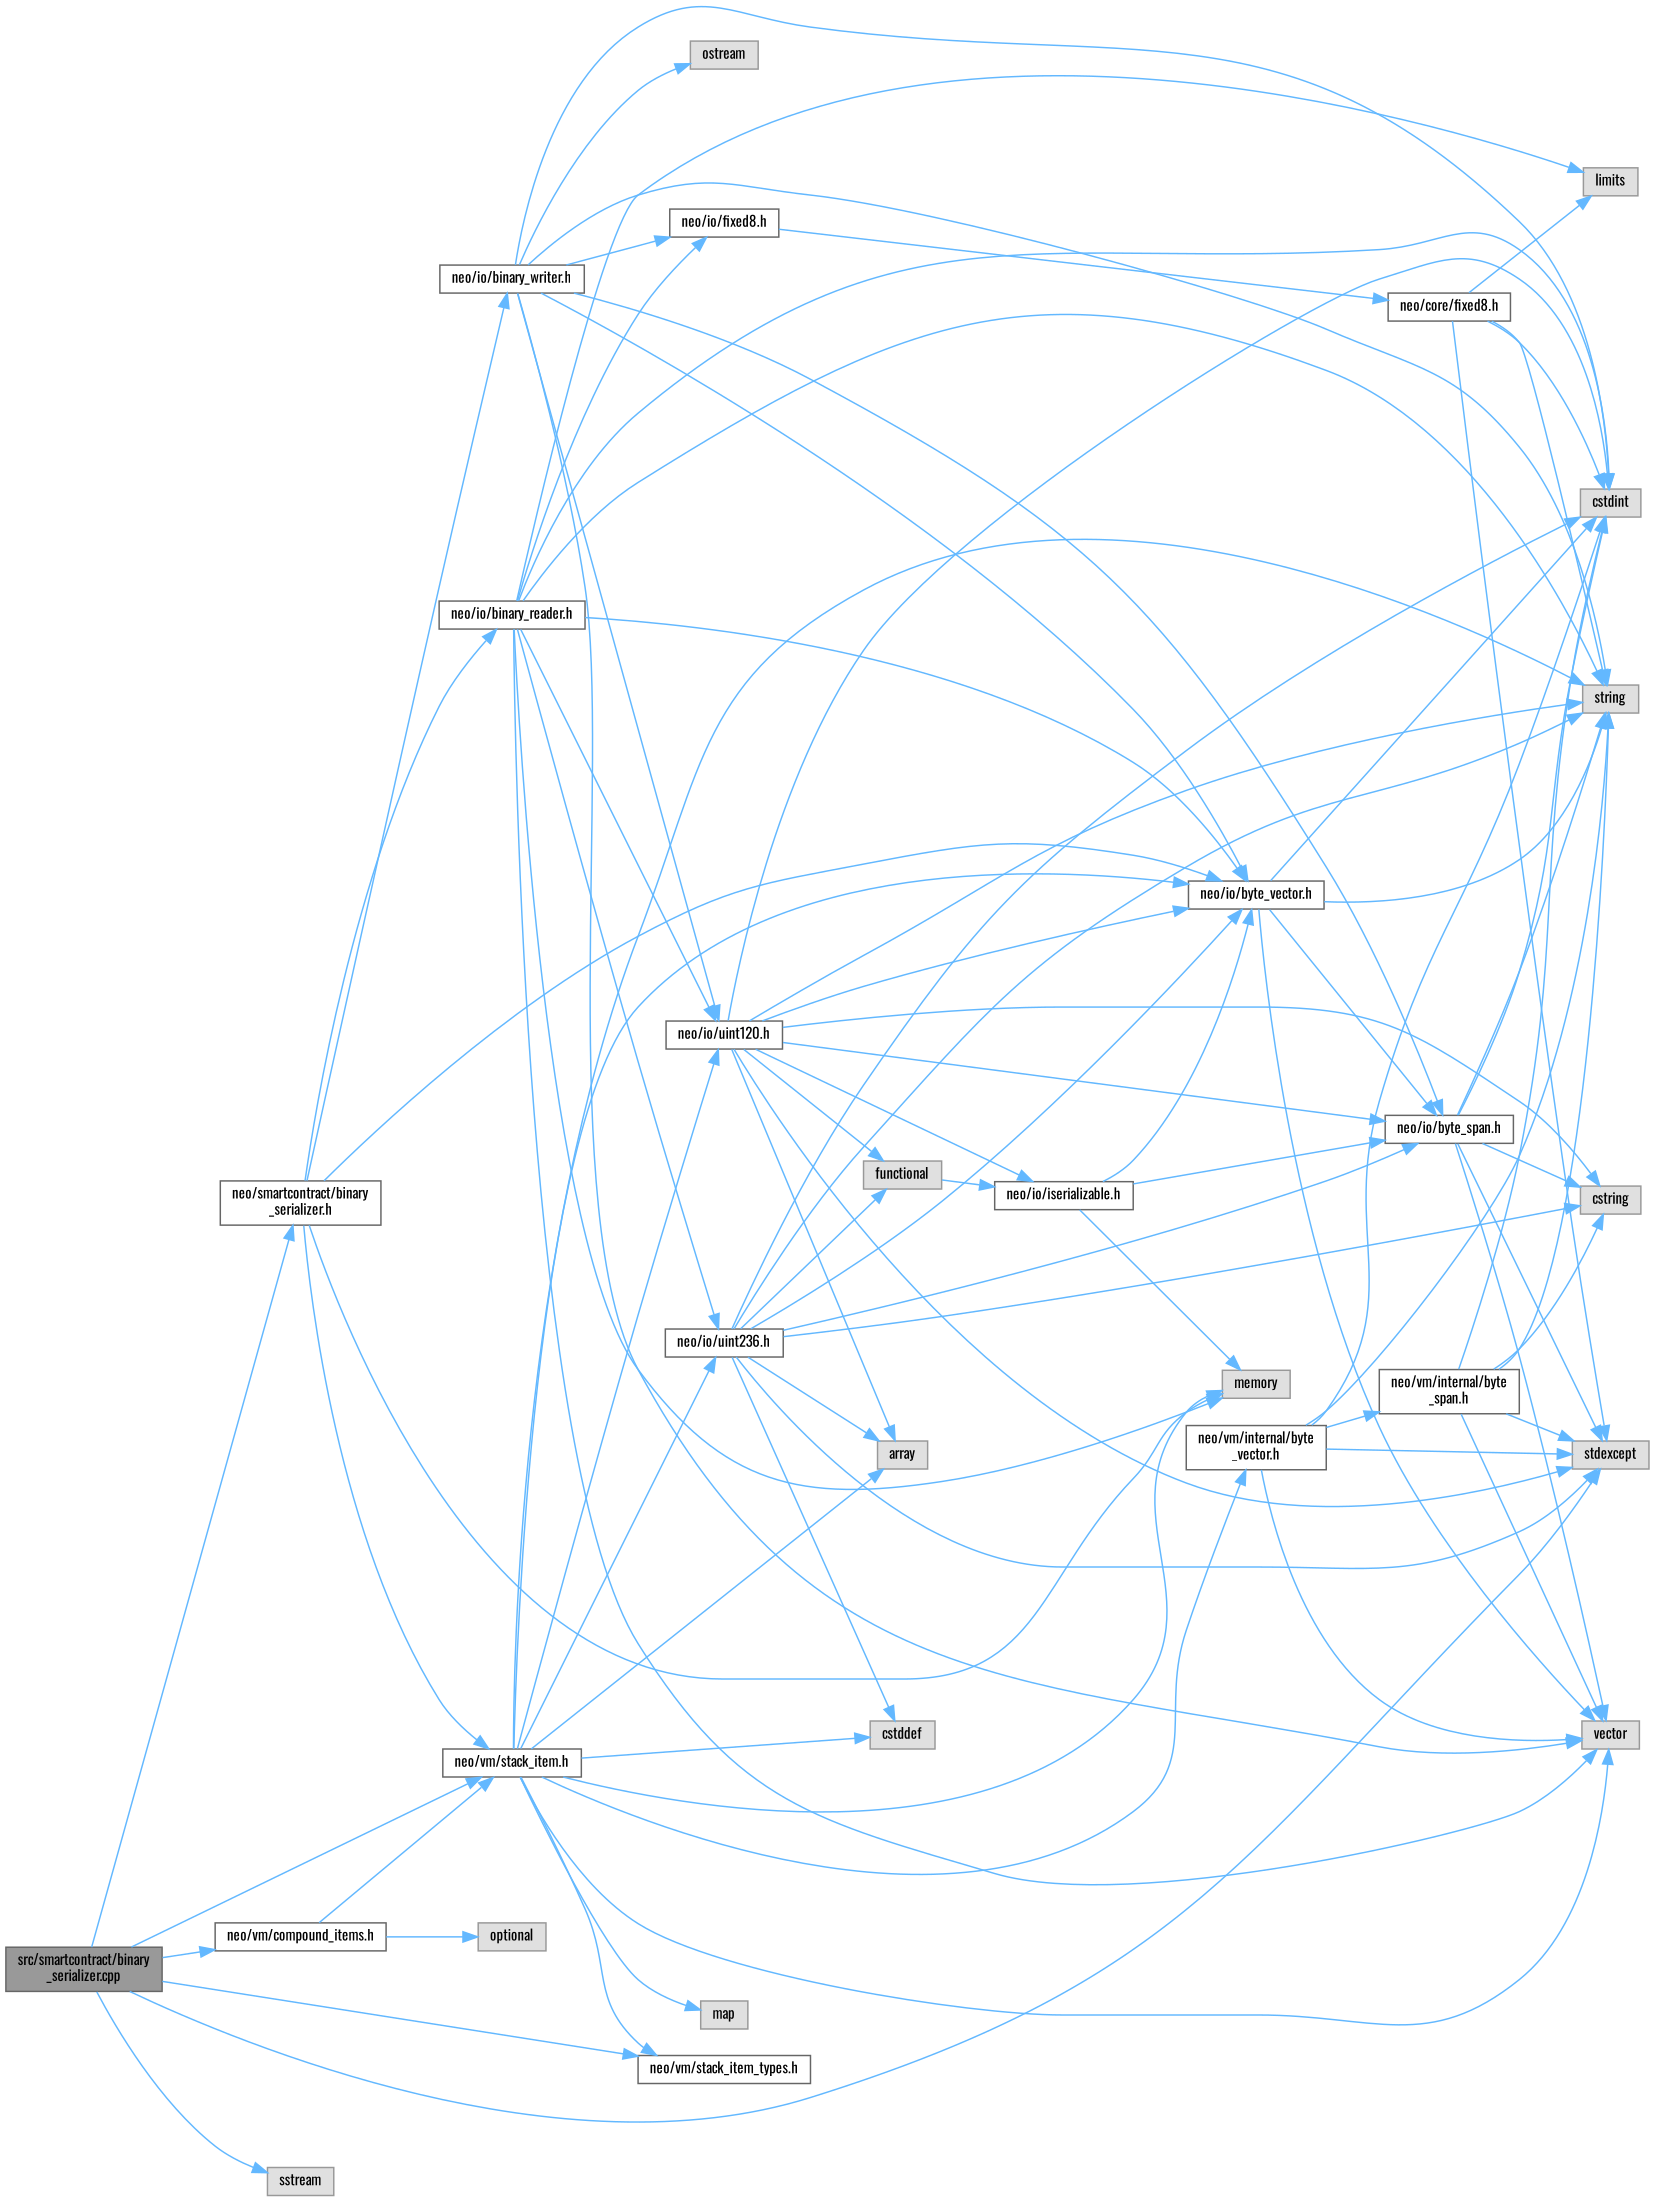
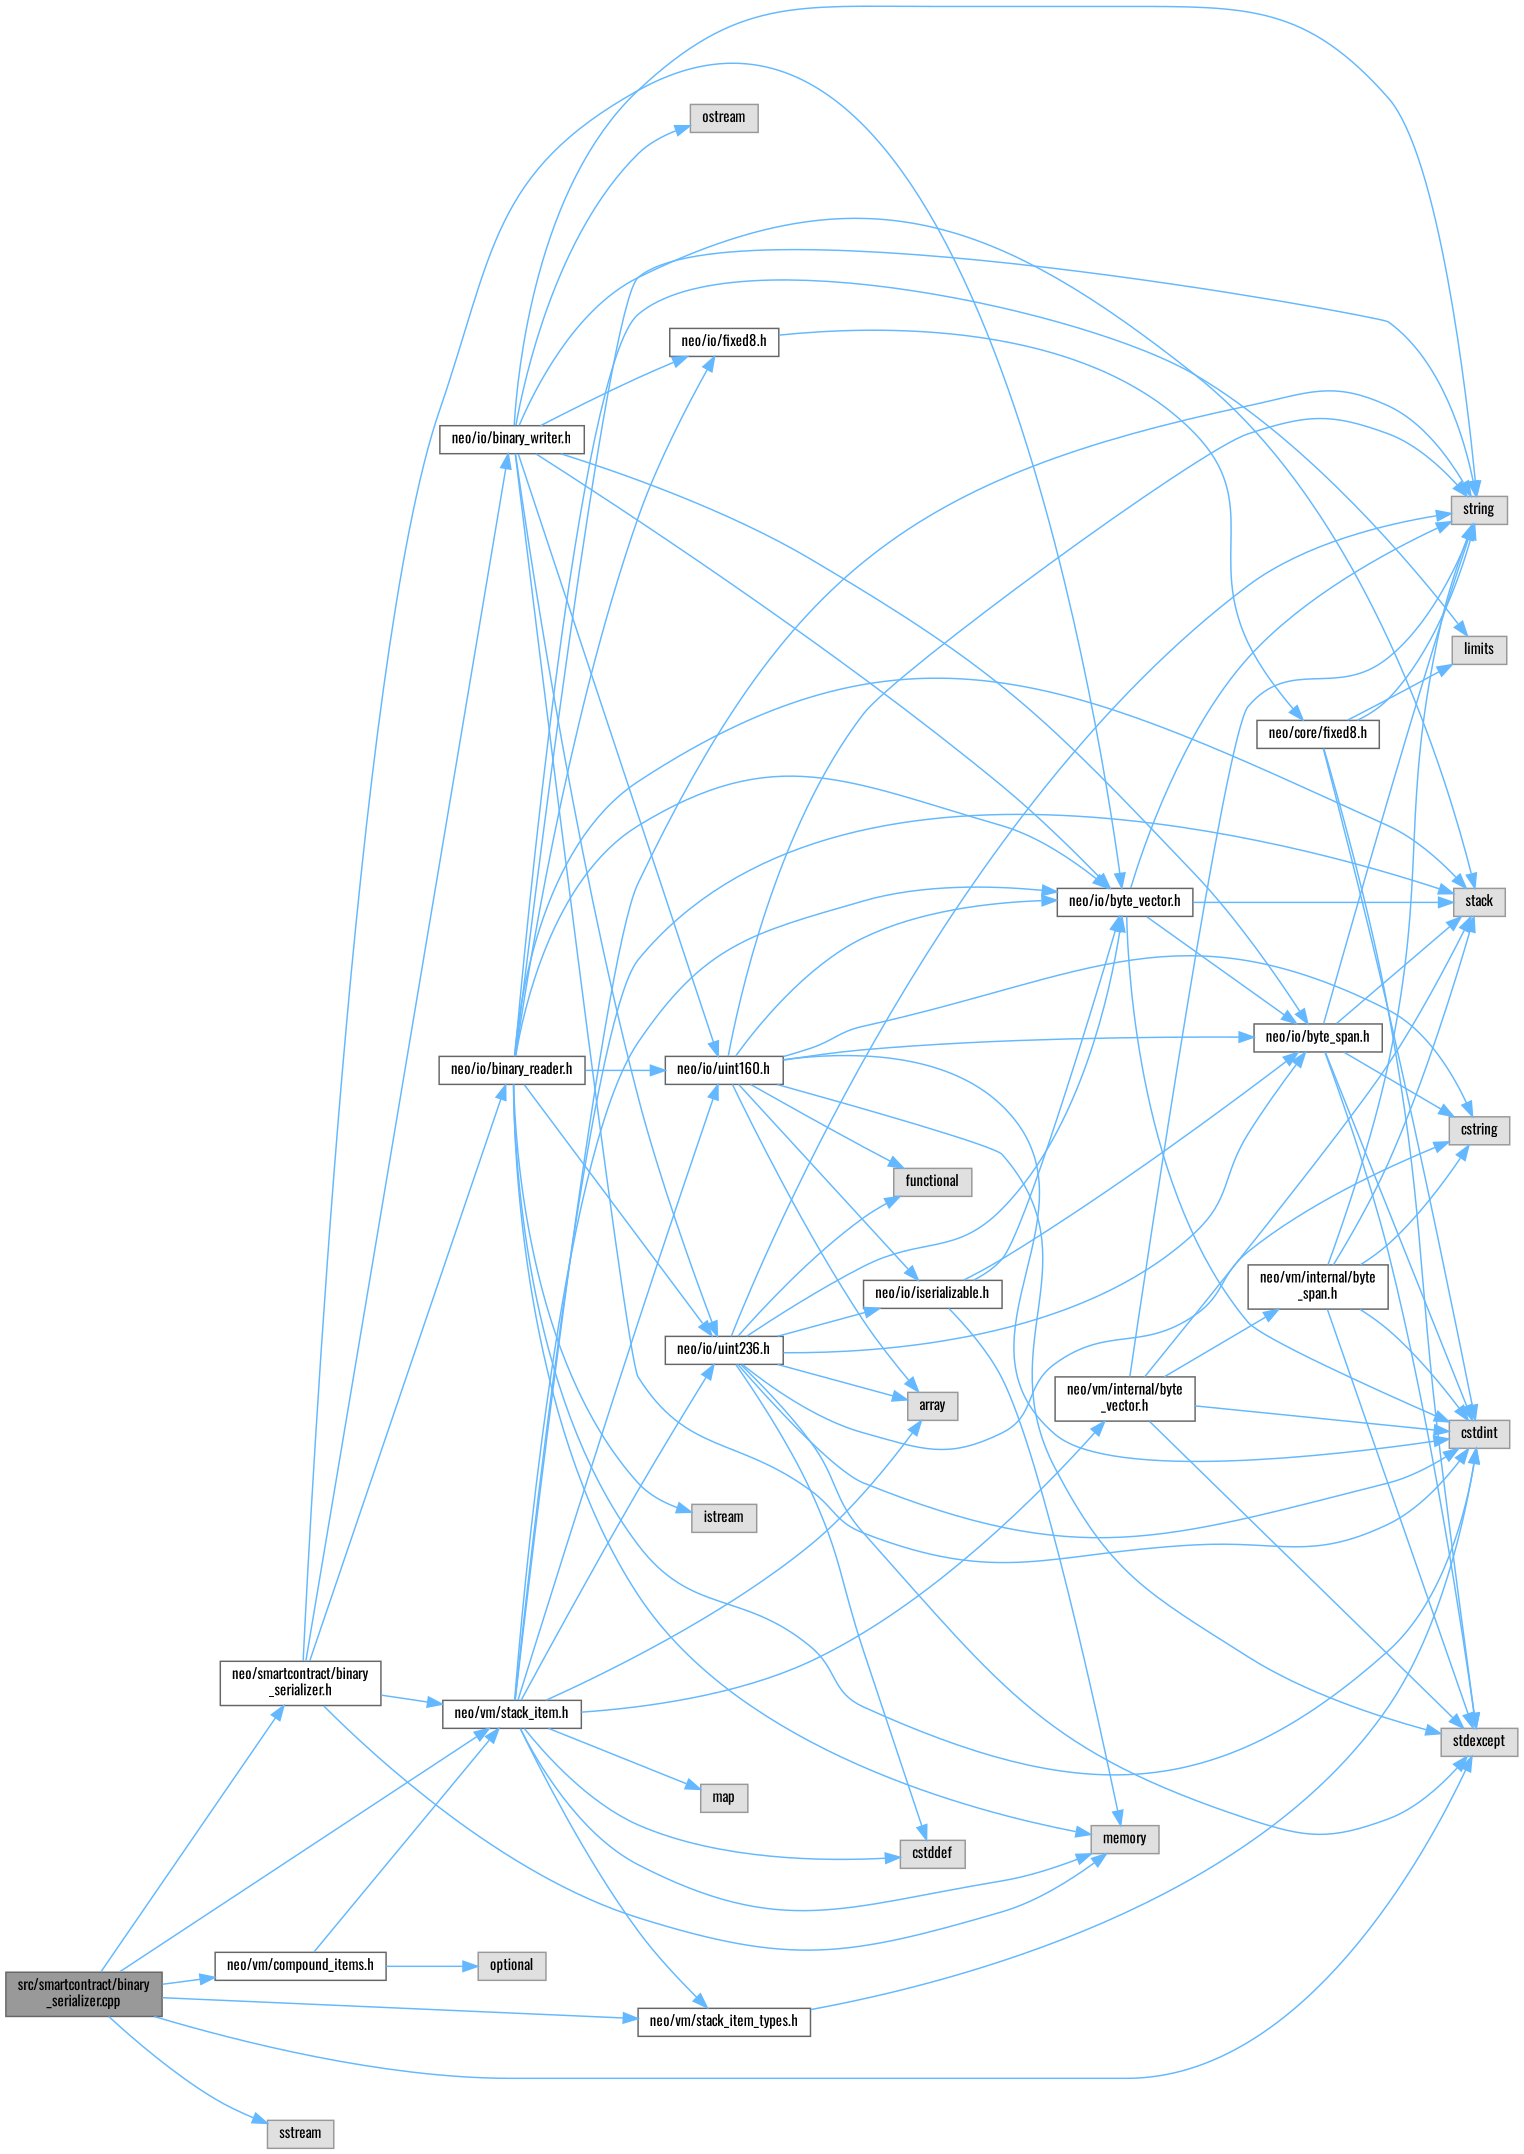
edge "neo/io/binary_writer.h" -> "neo/io/uint236.h": added
node "neo/io/uint120.h": label "neo/io/uint120.h" -> "neo/io/uint160.h"
edge "functional" -> "neo/io/iserializable.h": now "neo/io/uint236.h" -> "neo/io/iserializable.h"
node "istream": added
node "vector": label "vector" -> "stack"
edge "neo/vm/stack_item_types.h" -> "cstdint": added
